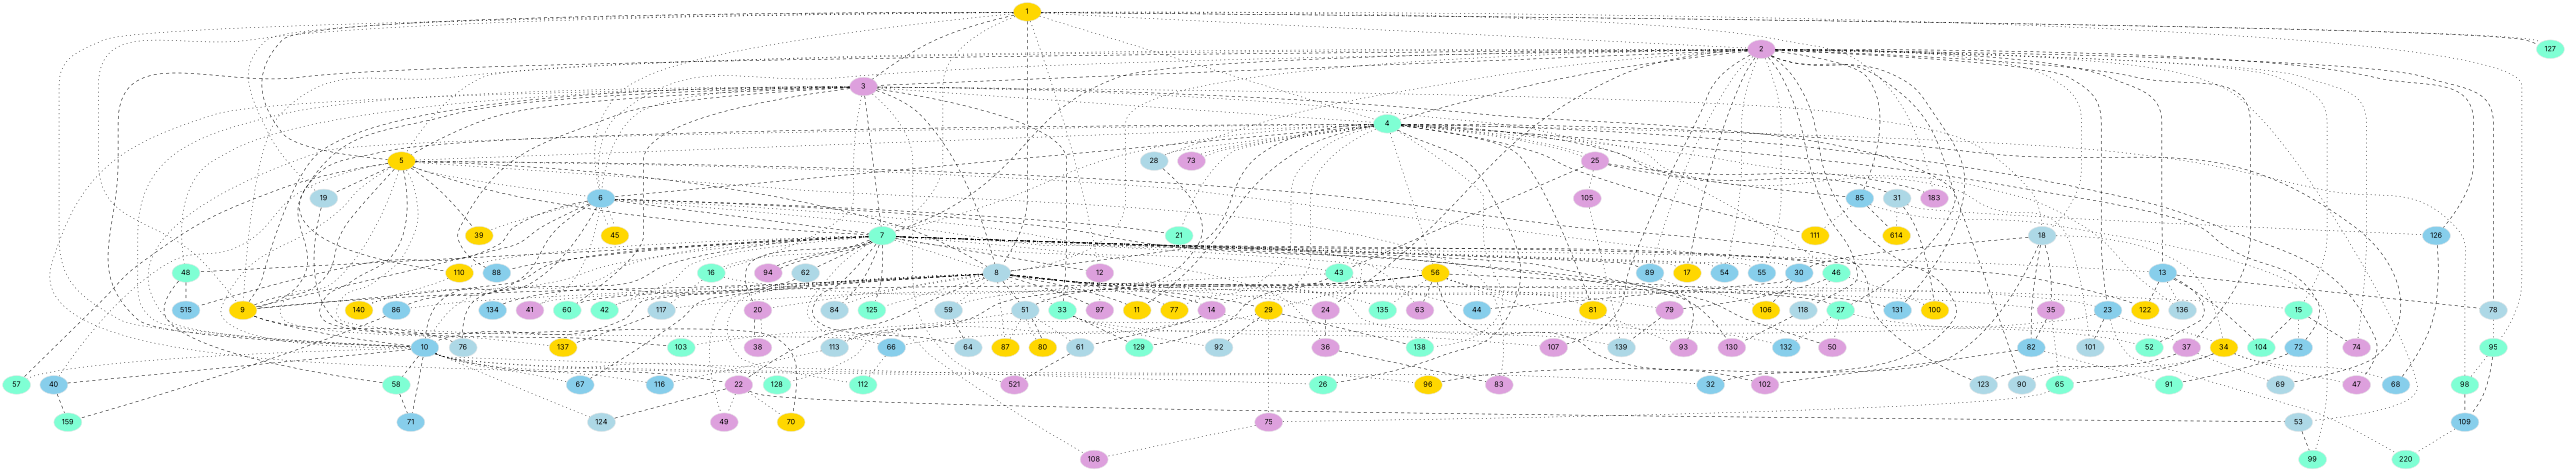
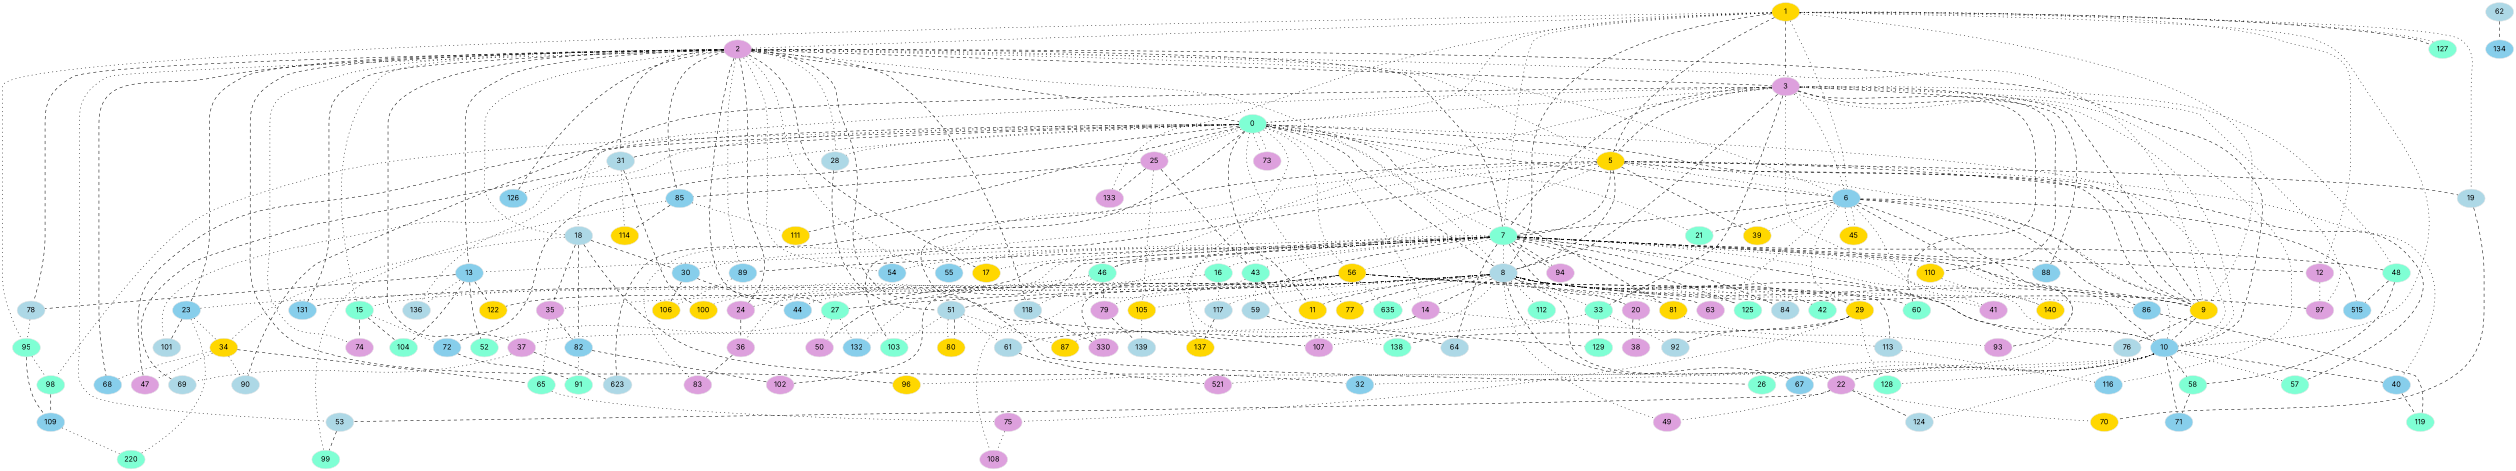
edge "2" -- "31": added
node "4": label "4" -> "0"
node "105": fillcolor plum -> gold
node "183": label "183" -> "133"
edge "3" -- "16": now "3" -- "97"
node "614": label "614" -> "114"
edge "7" -- "62": removed
node "135": label "135" -> "635"
edge "8" -- "139": now "8" -- "105"
edge "126" -- "68": now "2" -- "68"
node "66": removed
node "130": label "130" -> "330"
node "123": label "123" -> "623"
node "159": label "159" -> "119"
